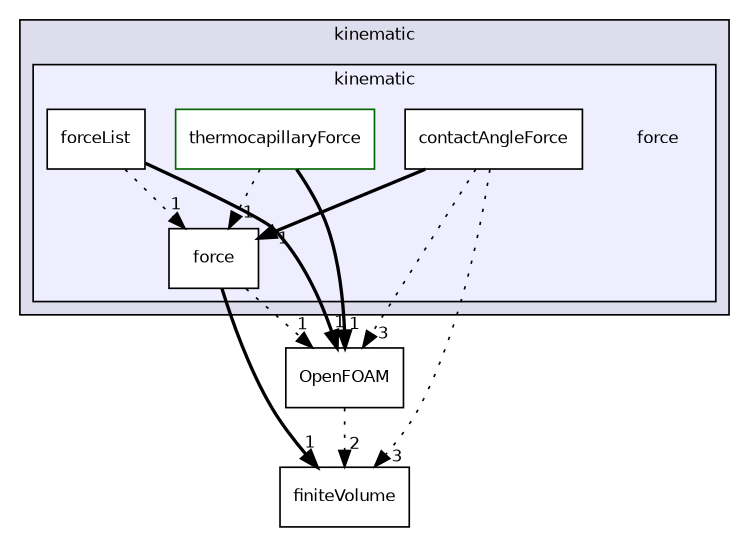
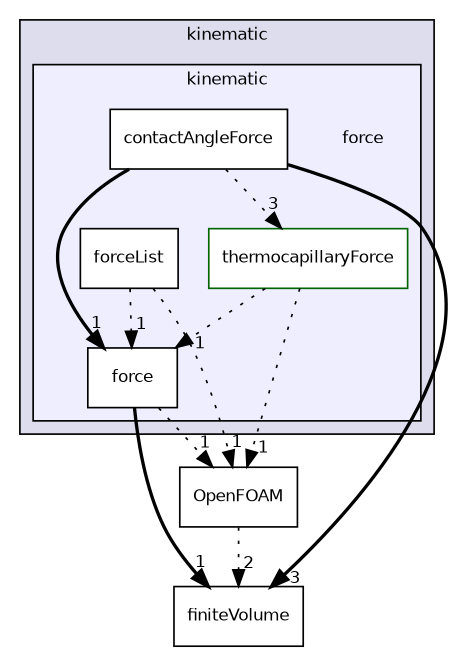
edge "forceList" -> "OpenFOAM": style bold -> dotted
edge "thermocapillaryForce" -> "OpenFOAM": style bold -> dotted
edge "contactAngleForce" -> "OpenFOAM": now "contactAngleForce" -> "thermocapillaryForce"
edge "contactAngleForce" -> "finiteVolume": style dotted -> bold
